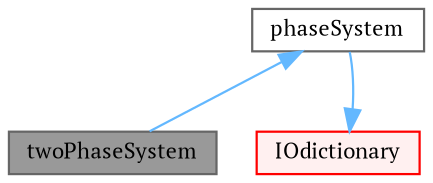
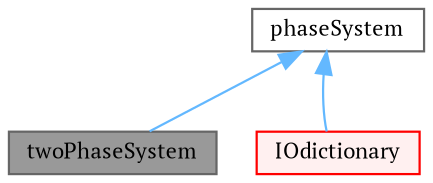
edge "phaseSystem" -> "IOdictionary": reversed
